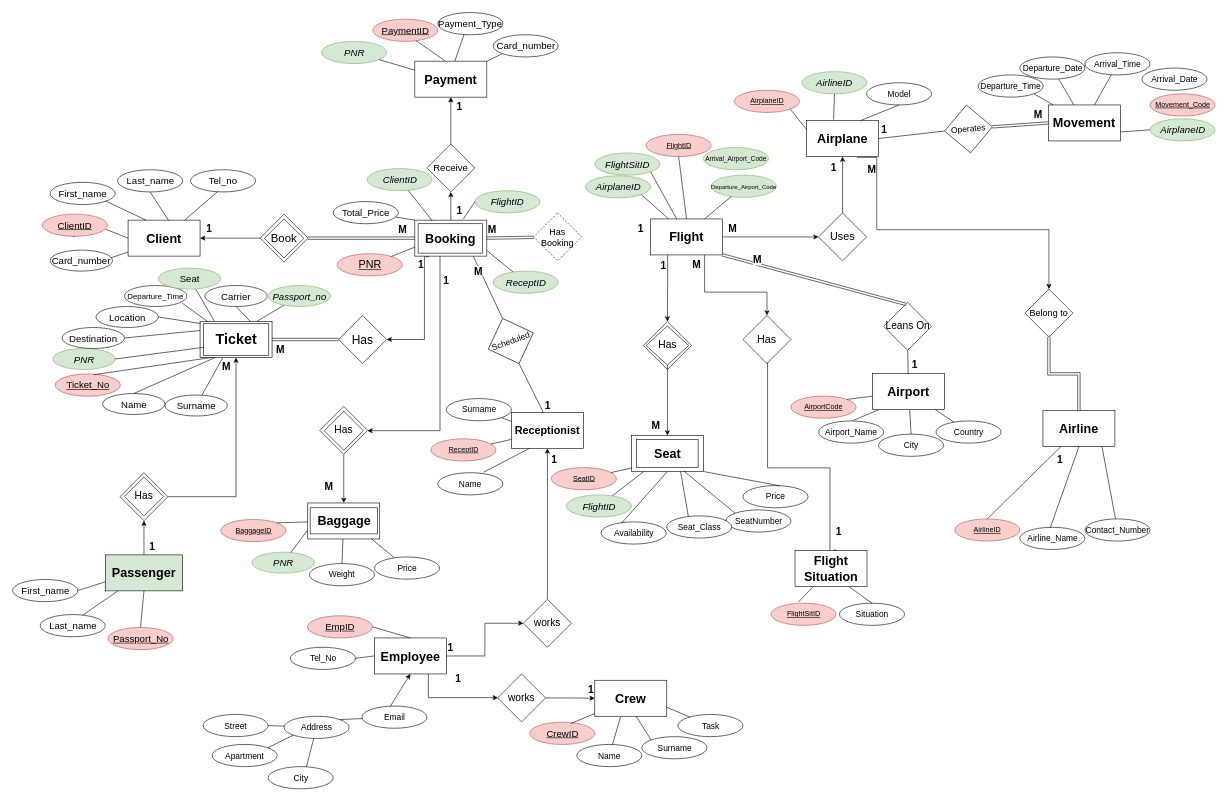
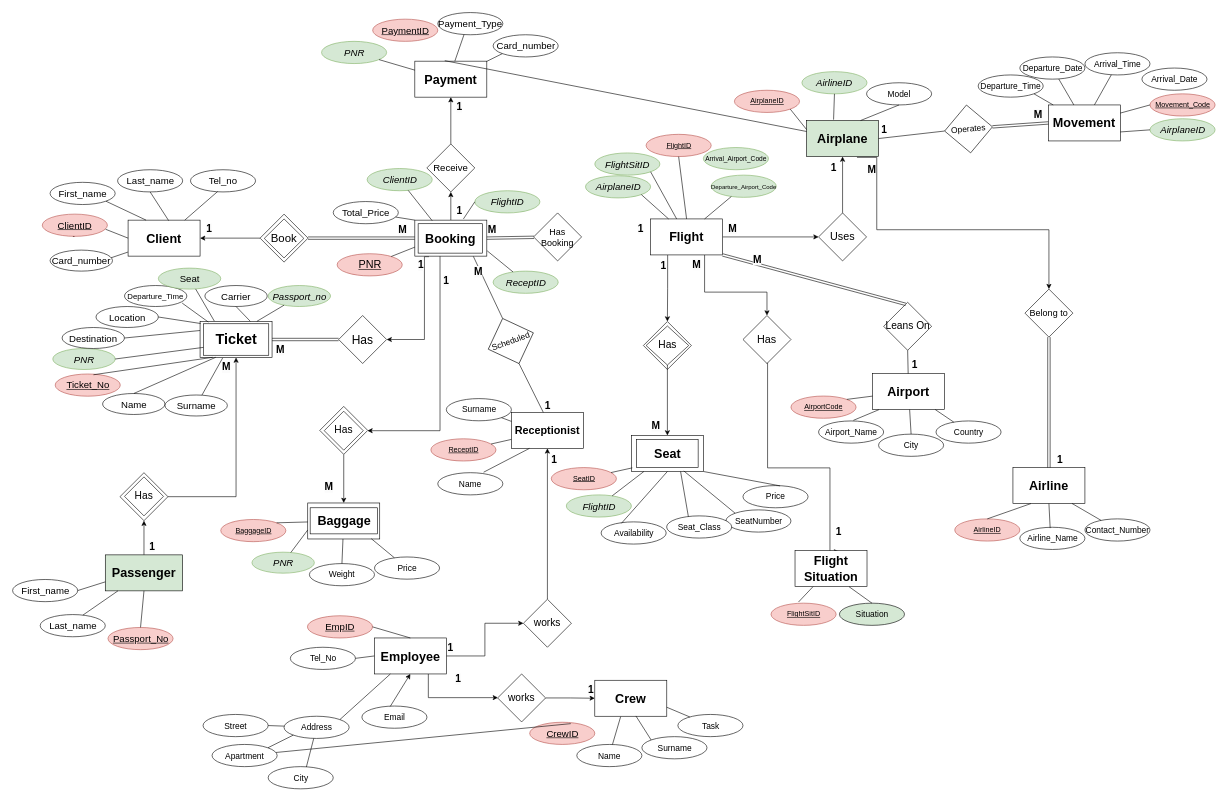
edge "PaymentID" -- "Payment": now "Airplane" -- "Payment"
edge "Movement_Code" -- "Movement": added
node "Airplane": fillcolor #ffffff -> #d5e8d4
node "Has Booking": style dashed -> solid
node "Airline": moved (1079, 428) -> (1049, 485)
node "Situation": fillcolor #ffffff -> #d5e8d4
edge "Crew" -- "CrewID": now "Apartment" -- "CrewID"
edge "Email" -- "Address": now "Employee" -- "Address"
